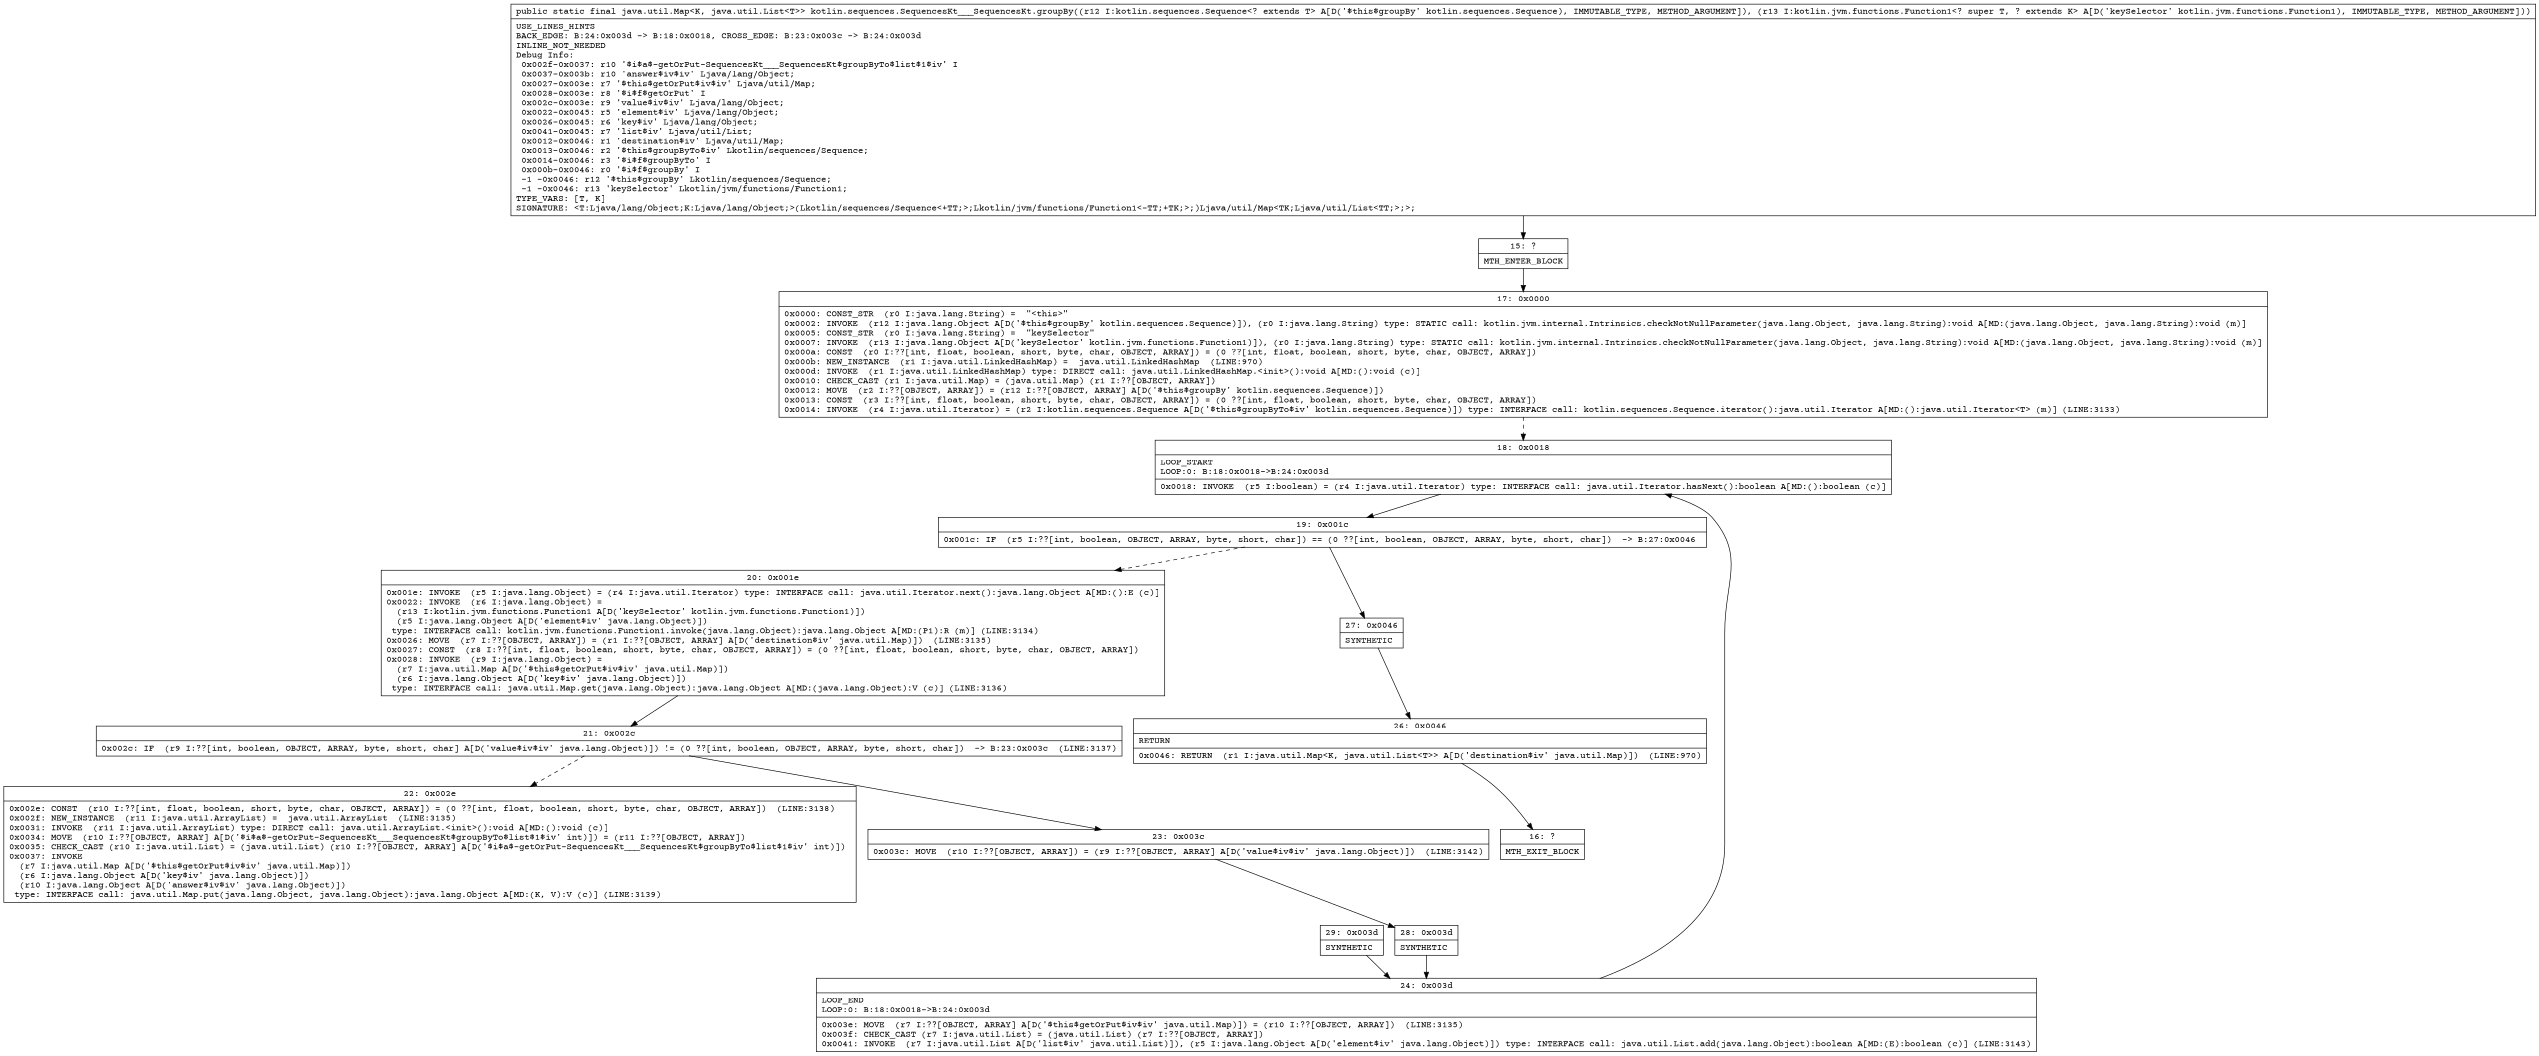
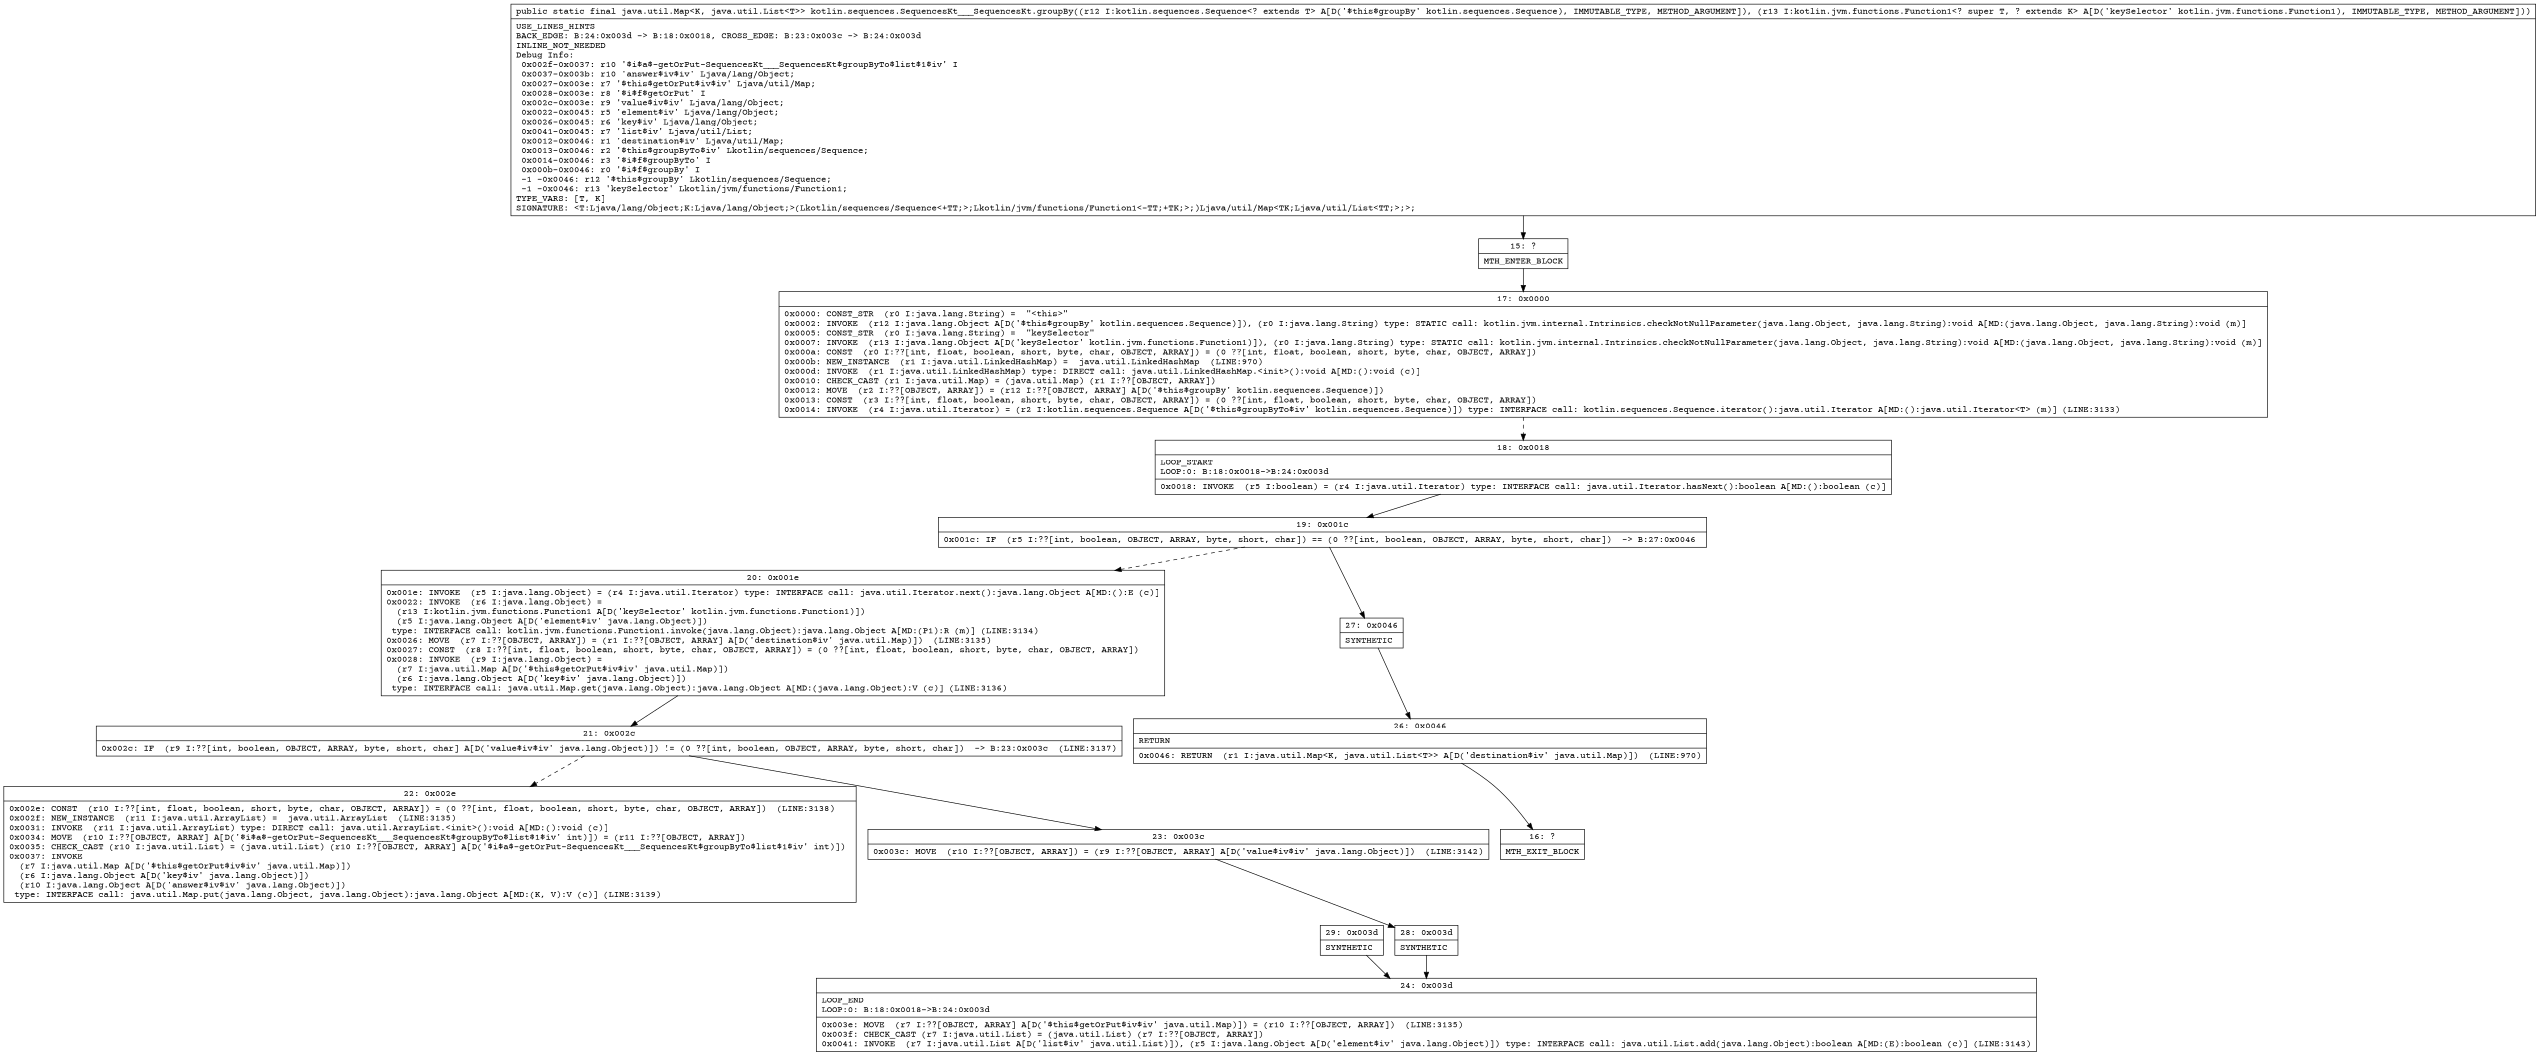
edge "24: 0x003d" -> "18: 0x0018": removed
